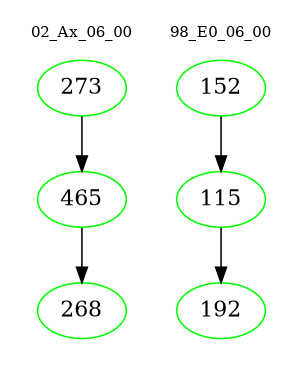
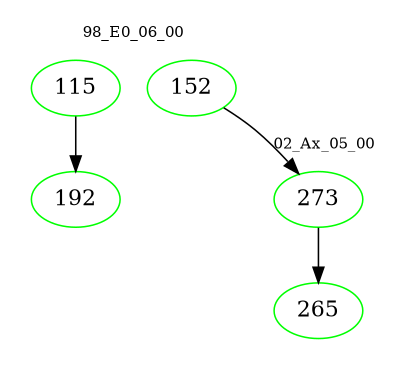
cluster "02_Ax_06_00": label "02_Ax_06_00" -> "02_Ax_05_00"
edge "152" -> "115": now "152" -> "273"
node "465": label "465" -> "265"
node "268": removed
